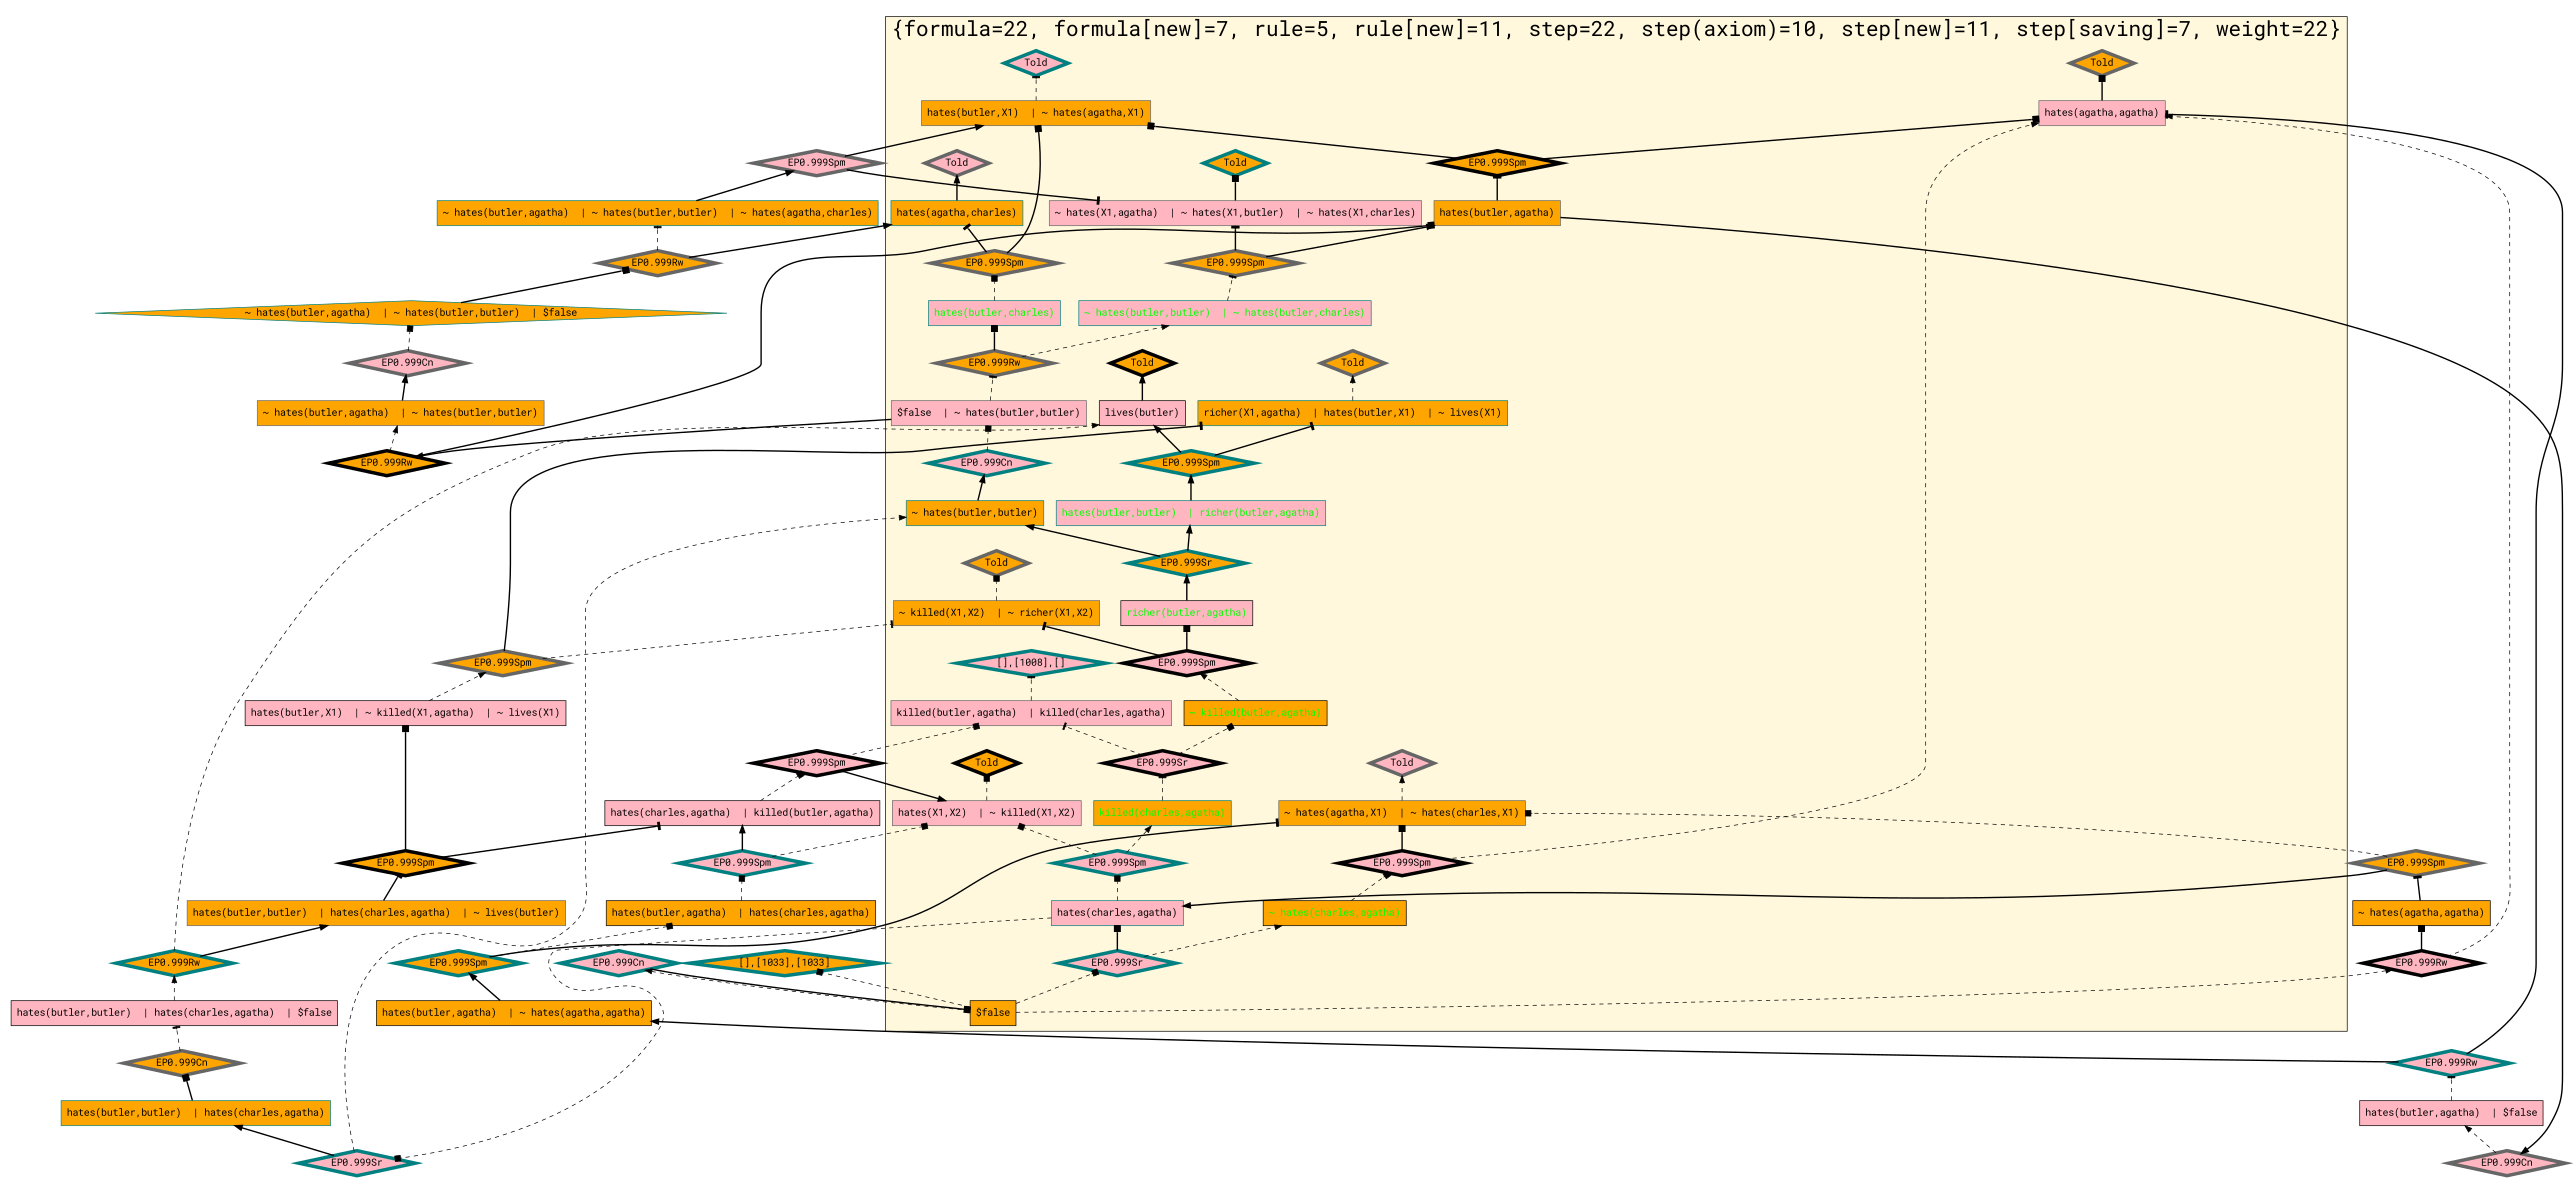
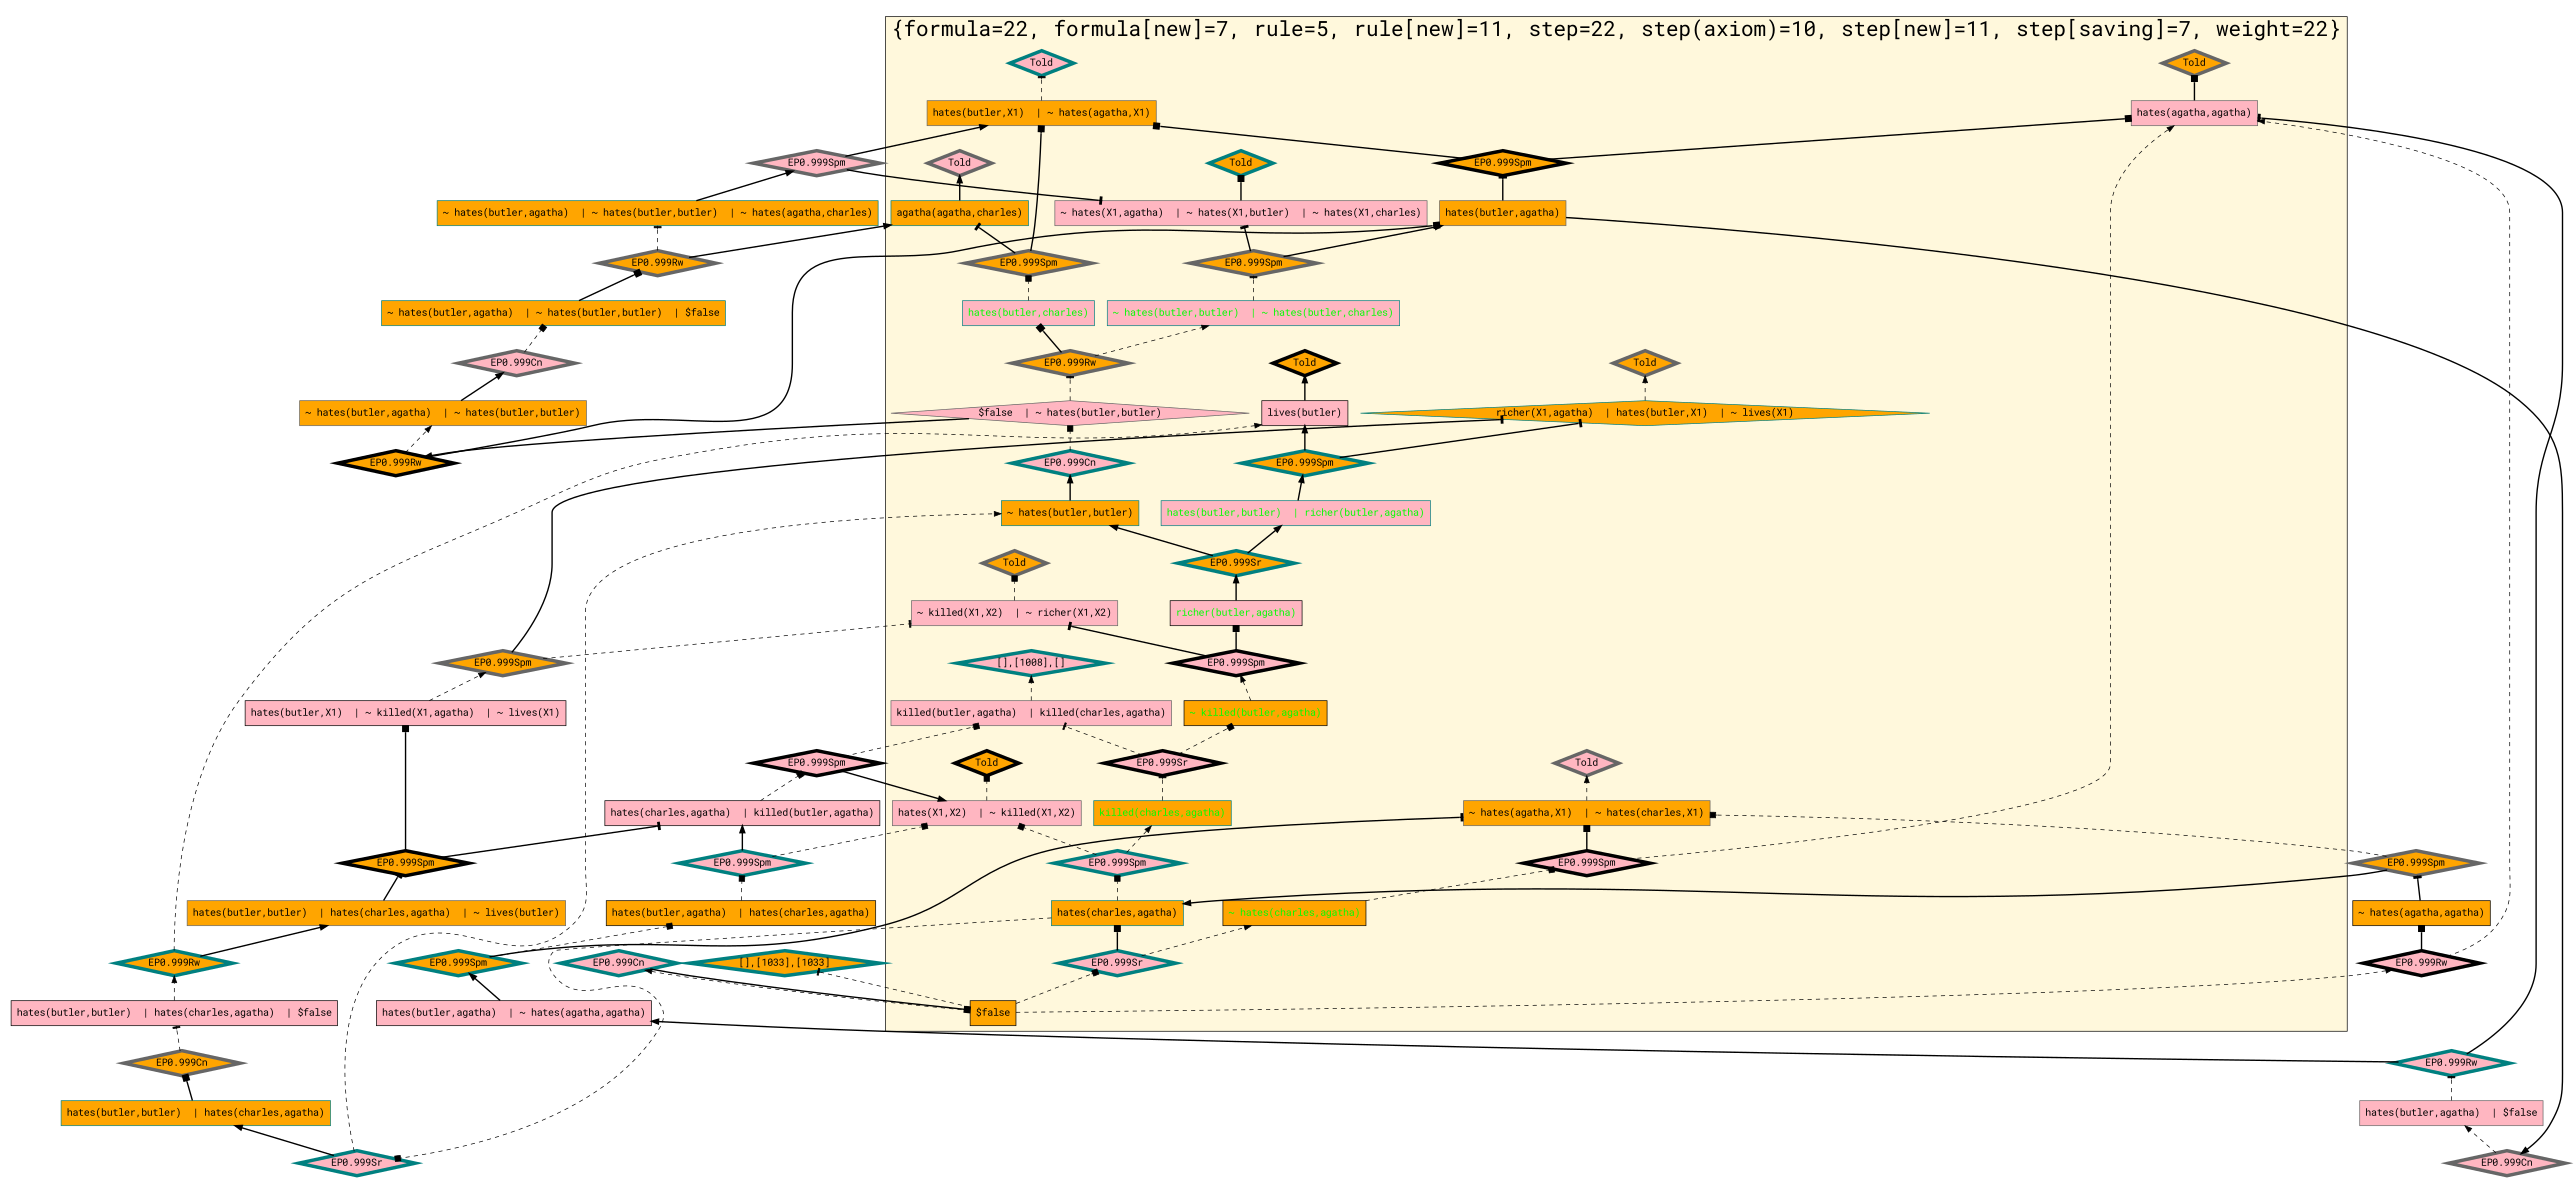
node "hates(agatha,charles)": label "hates(agatha,charles)" -> "agatha(agatha,charles)"
node "~ hates(butler,agatha)  | ~ hates(butler,butler)  | $false": shape diamond -> box
node "$false  | ~ hates(butler,butler)": shape box -> diamond
node "richer(X1,agatha)  | hates(butler,X1)  | ~ lives(X1)": shape box -> diamond
node "~ killed(X1,X2)  | ~ richer(X1,X2)": fillcolor orange -> lightpink
edge "killed(butler,agatha)  | killed(charles,agatha)" -> "[],[1008],[]": arrowhead tee -> normal
node "hates(charles,agatha)": fillcolor lightpink -> orange
edge "$false" -> "[],[1033],[1033]": arrowhead box -> tee
node "hates(butler,agatha)  | ~ hates(agatha,agatha)": fillcolor orange -> lightpink
node "hates(butler,agatha)  | $false": color black -> gray40
